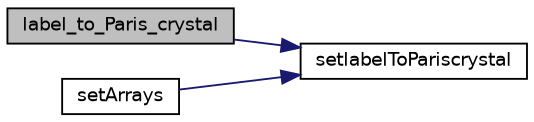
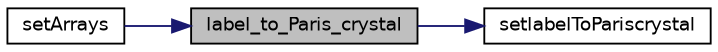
edge "setArrays" -> "setlabelToPariscrystal": now "setArrays" -> "label_to_Paris_crystal"
